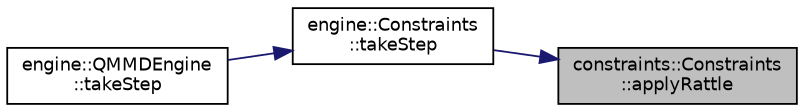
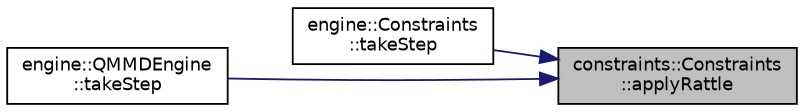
edge "engine::QMMDEngine ::takeStep" -> "engine::Constraints ::takeStep": now "engine::QMMDEngine ::takeStep" -> "constraints::Constraints ::applyRattle"
